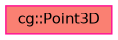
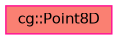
node "cg::Point3D": label "cg::Point3D" -> "cg::Point8D"
